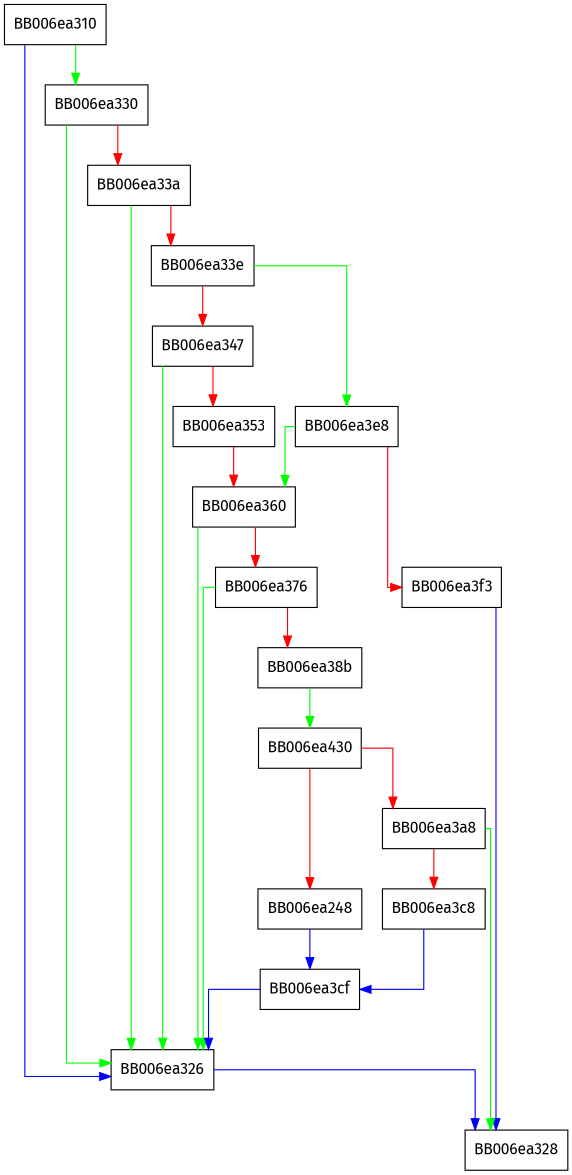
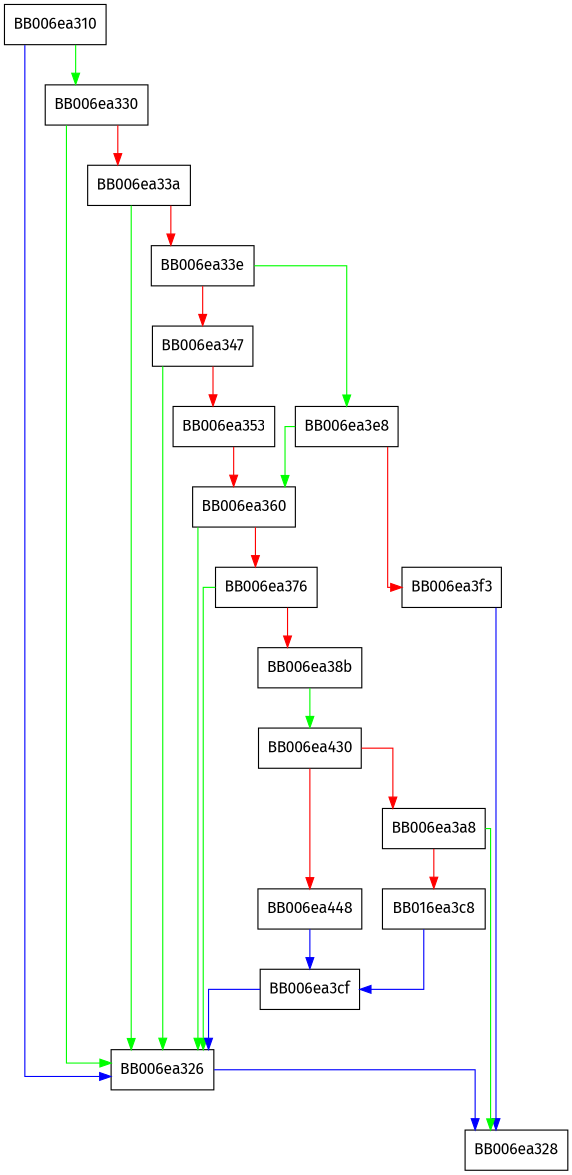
node "BB006ea248": label "BB006ea248" -> "BB006ea448"
node "BB006ea3c8": label "BB006ea3c8" -> "BB016ea3c8"
